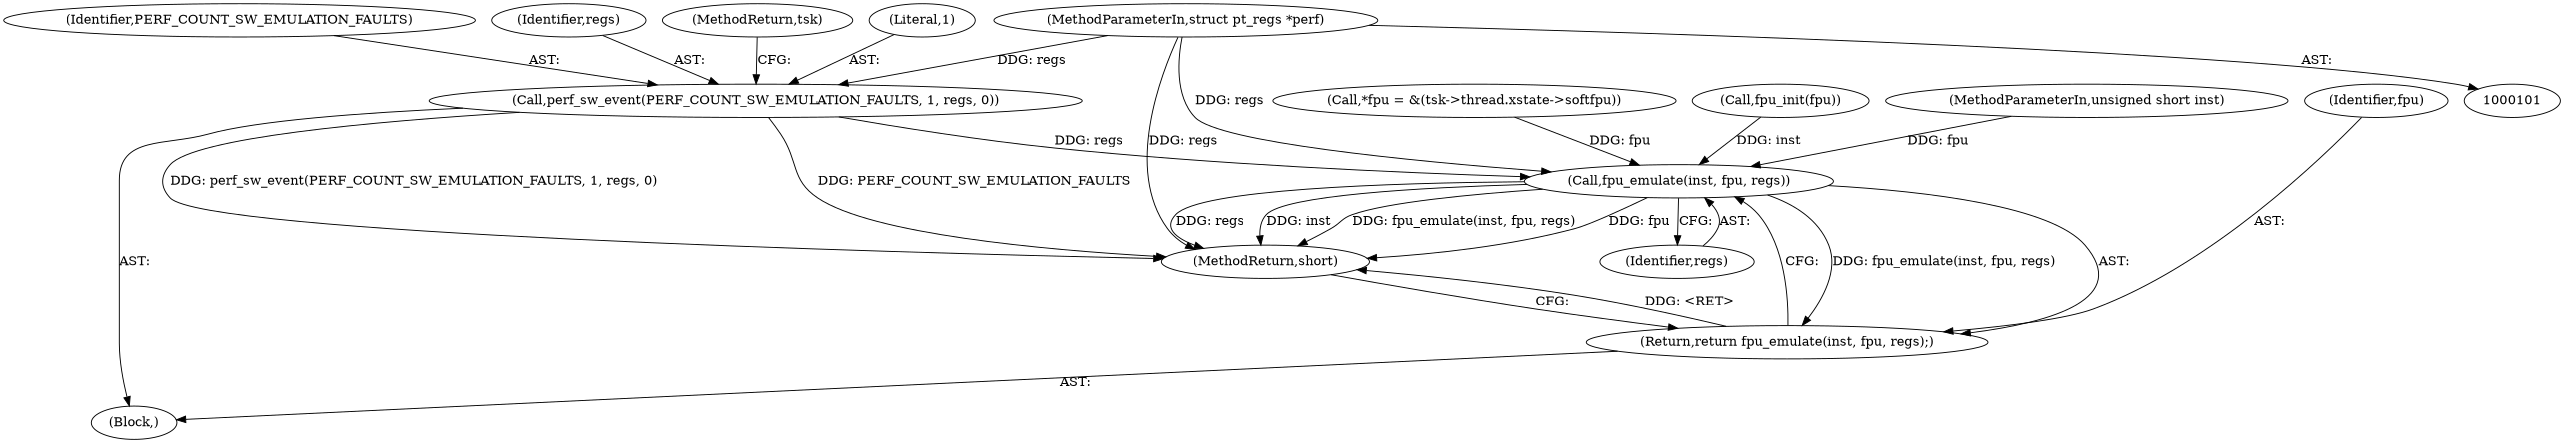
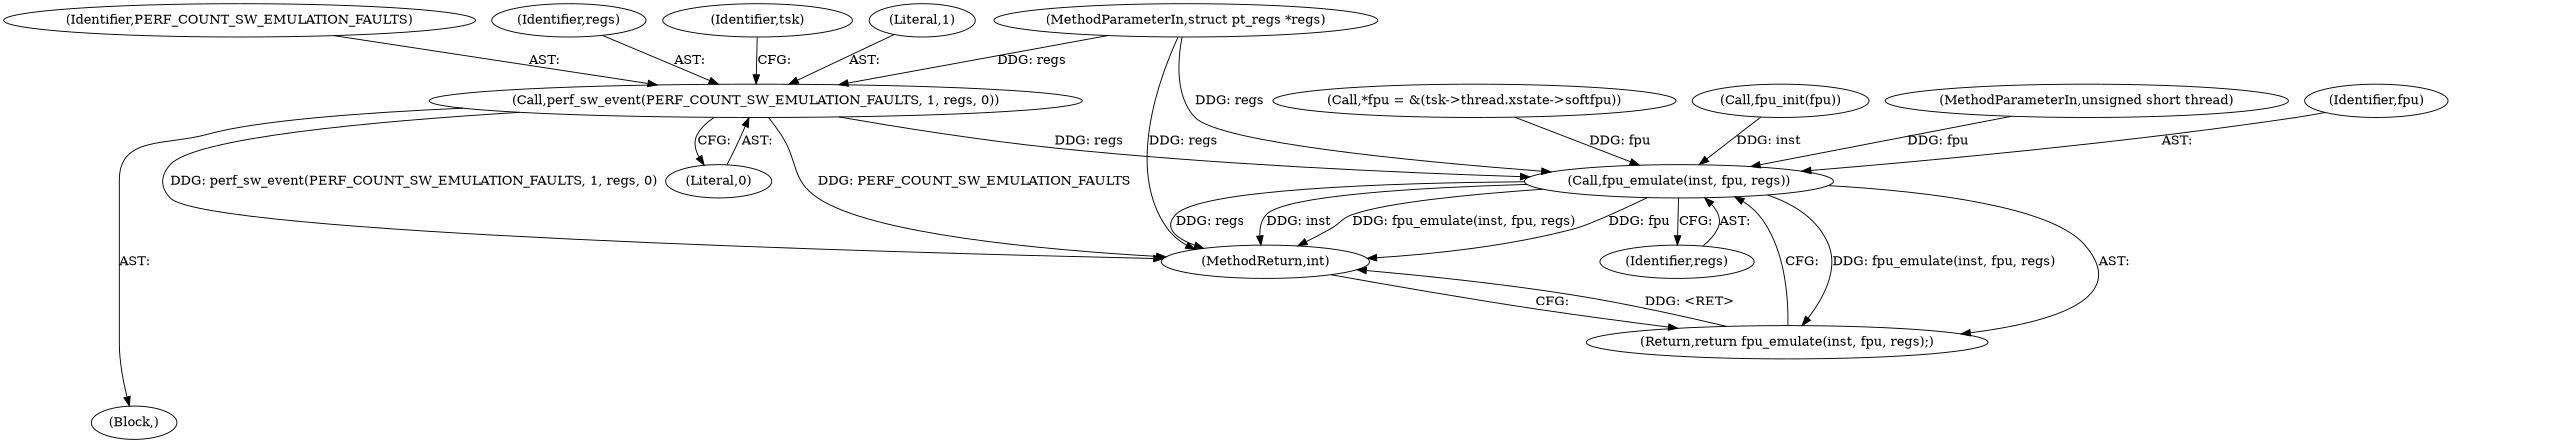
node "(MethodReturn,tsk)": label "(MethodReturn,tsk)" -> "(Identifier,tsk)"
node "(MethodParameterIn,struct pt_regs *perf)": label "(MethodParameterIn,struct pt_regs *perf)" -> "(MethodParameterIn,struct pt_regs *regs)"
node "(MethodParameterIn,unsigned short inst)": label "(MethodParameterIn,unsigned short inst)" -> "(MethodParameterIn,unsigned short thread)"
node "1000101": removed
node "(Literal,0)": added
node "(MethodReturn,short)": label "(MethodReturn,short)" -> "(MethodReturn,int)"
edge "(Identifier,fpu)" -> "(Return,return fpu_emulate(inst, fpu, regs);)": now "(Identifier,fpu)" -> "(Call,fpu_emulate(inst, fpu, regs))"
edge "(Return,return fpu_emulate(inst, fpu, regs);)" -> "(Block,)": removed, label "AST:"
